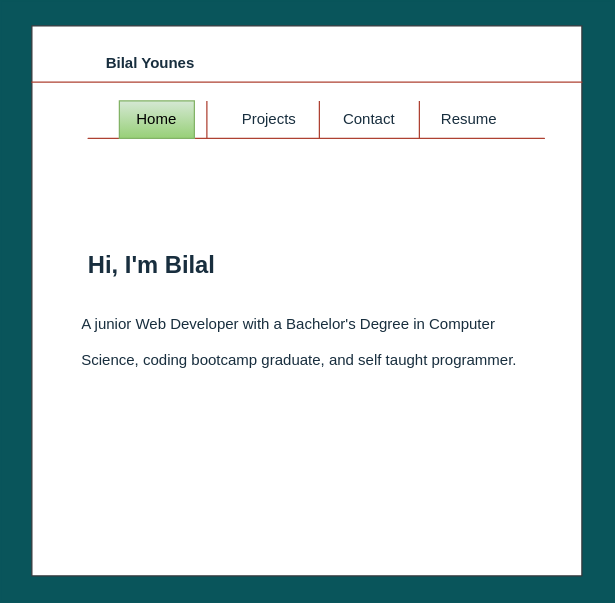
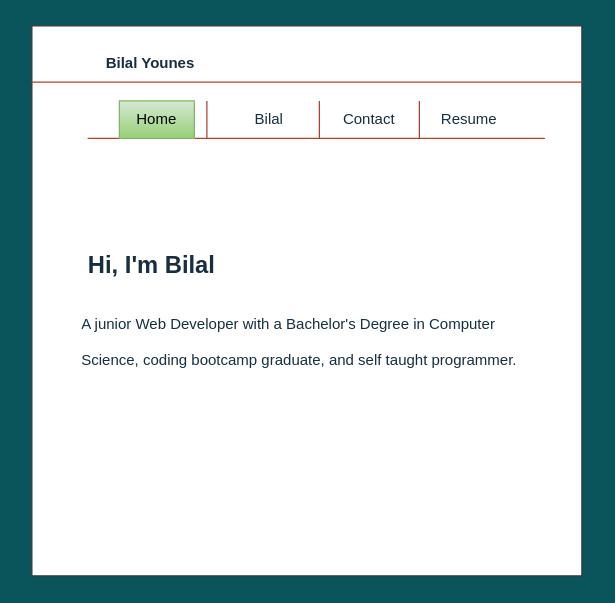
node "Projects": label "Projects" -> "Bilal"
